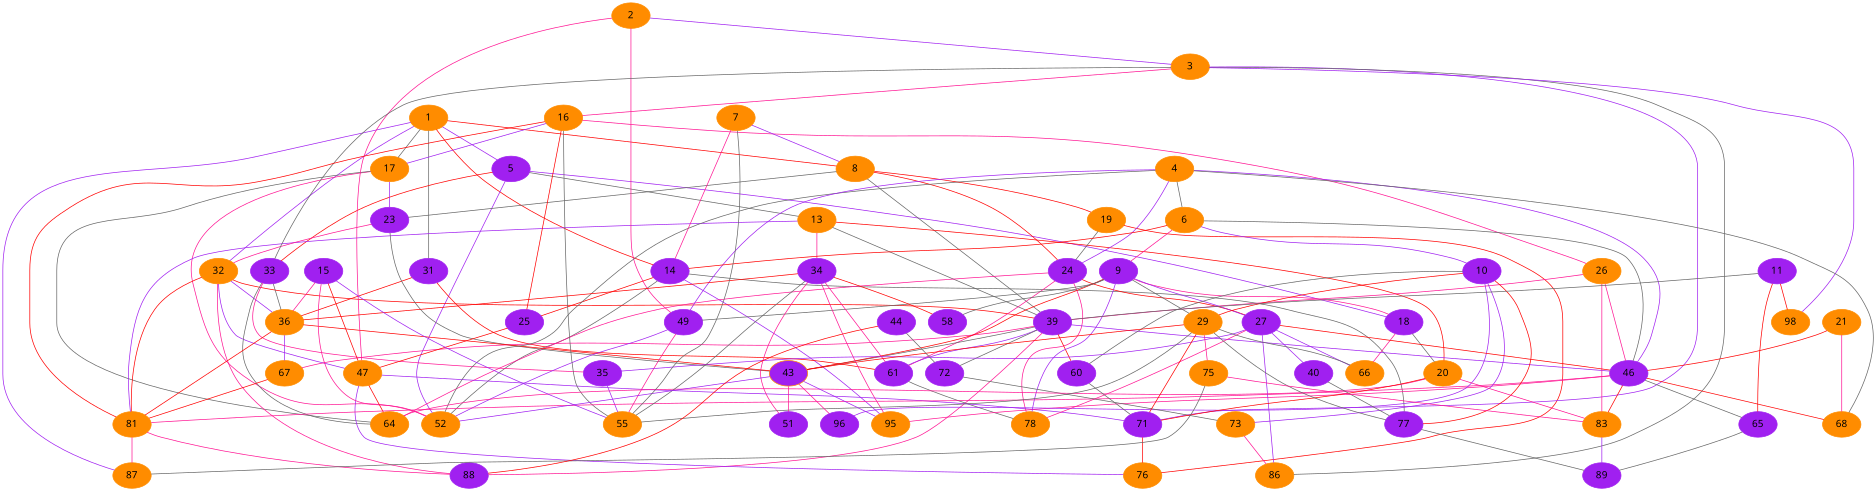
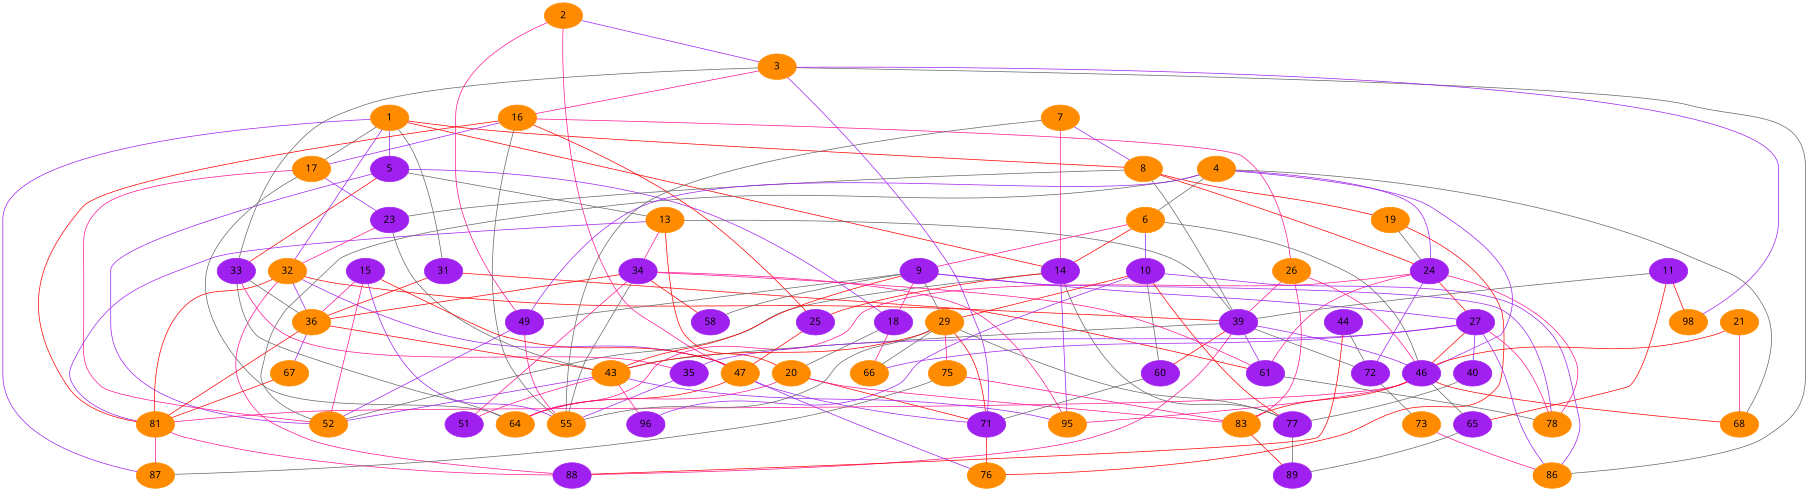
edge "24" -- "72": added
edge "39" -- "67": removed
node "43": fillcolor purple -> darkorange
edge "10" -- "73": now "10" -- "86"
edge "83" -- "89": color purple -> red
